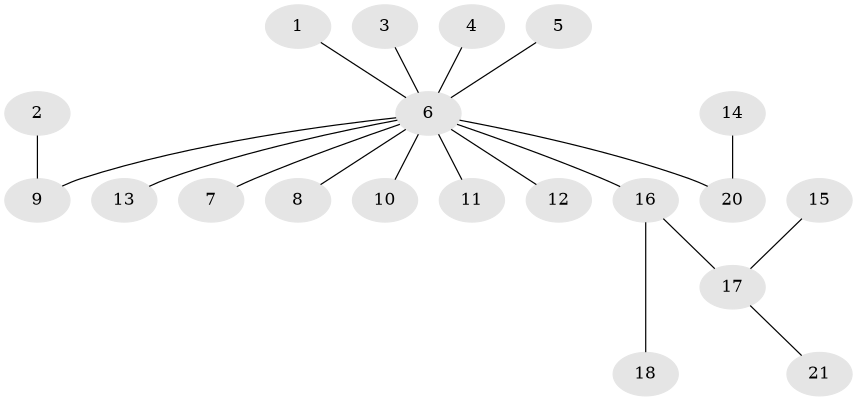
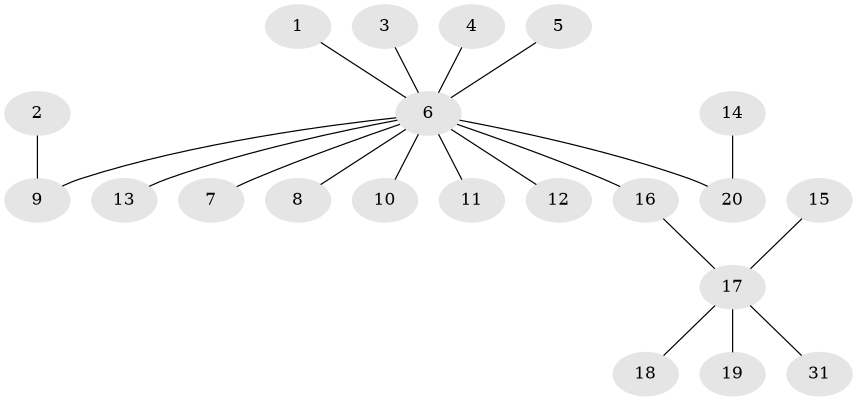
edge "16" -- "18": now "17" -- "18"
node "19": added
node "21": label "21" -> "31"
